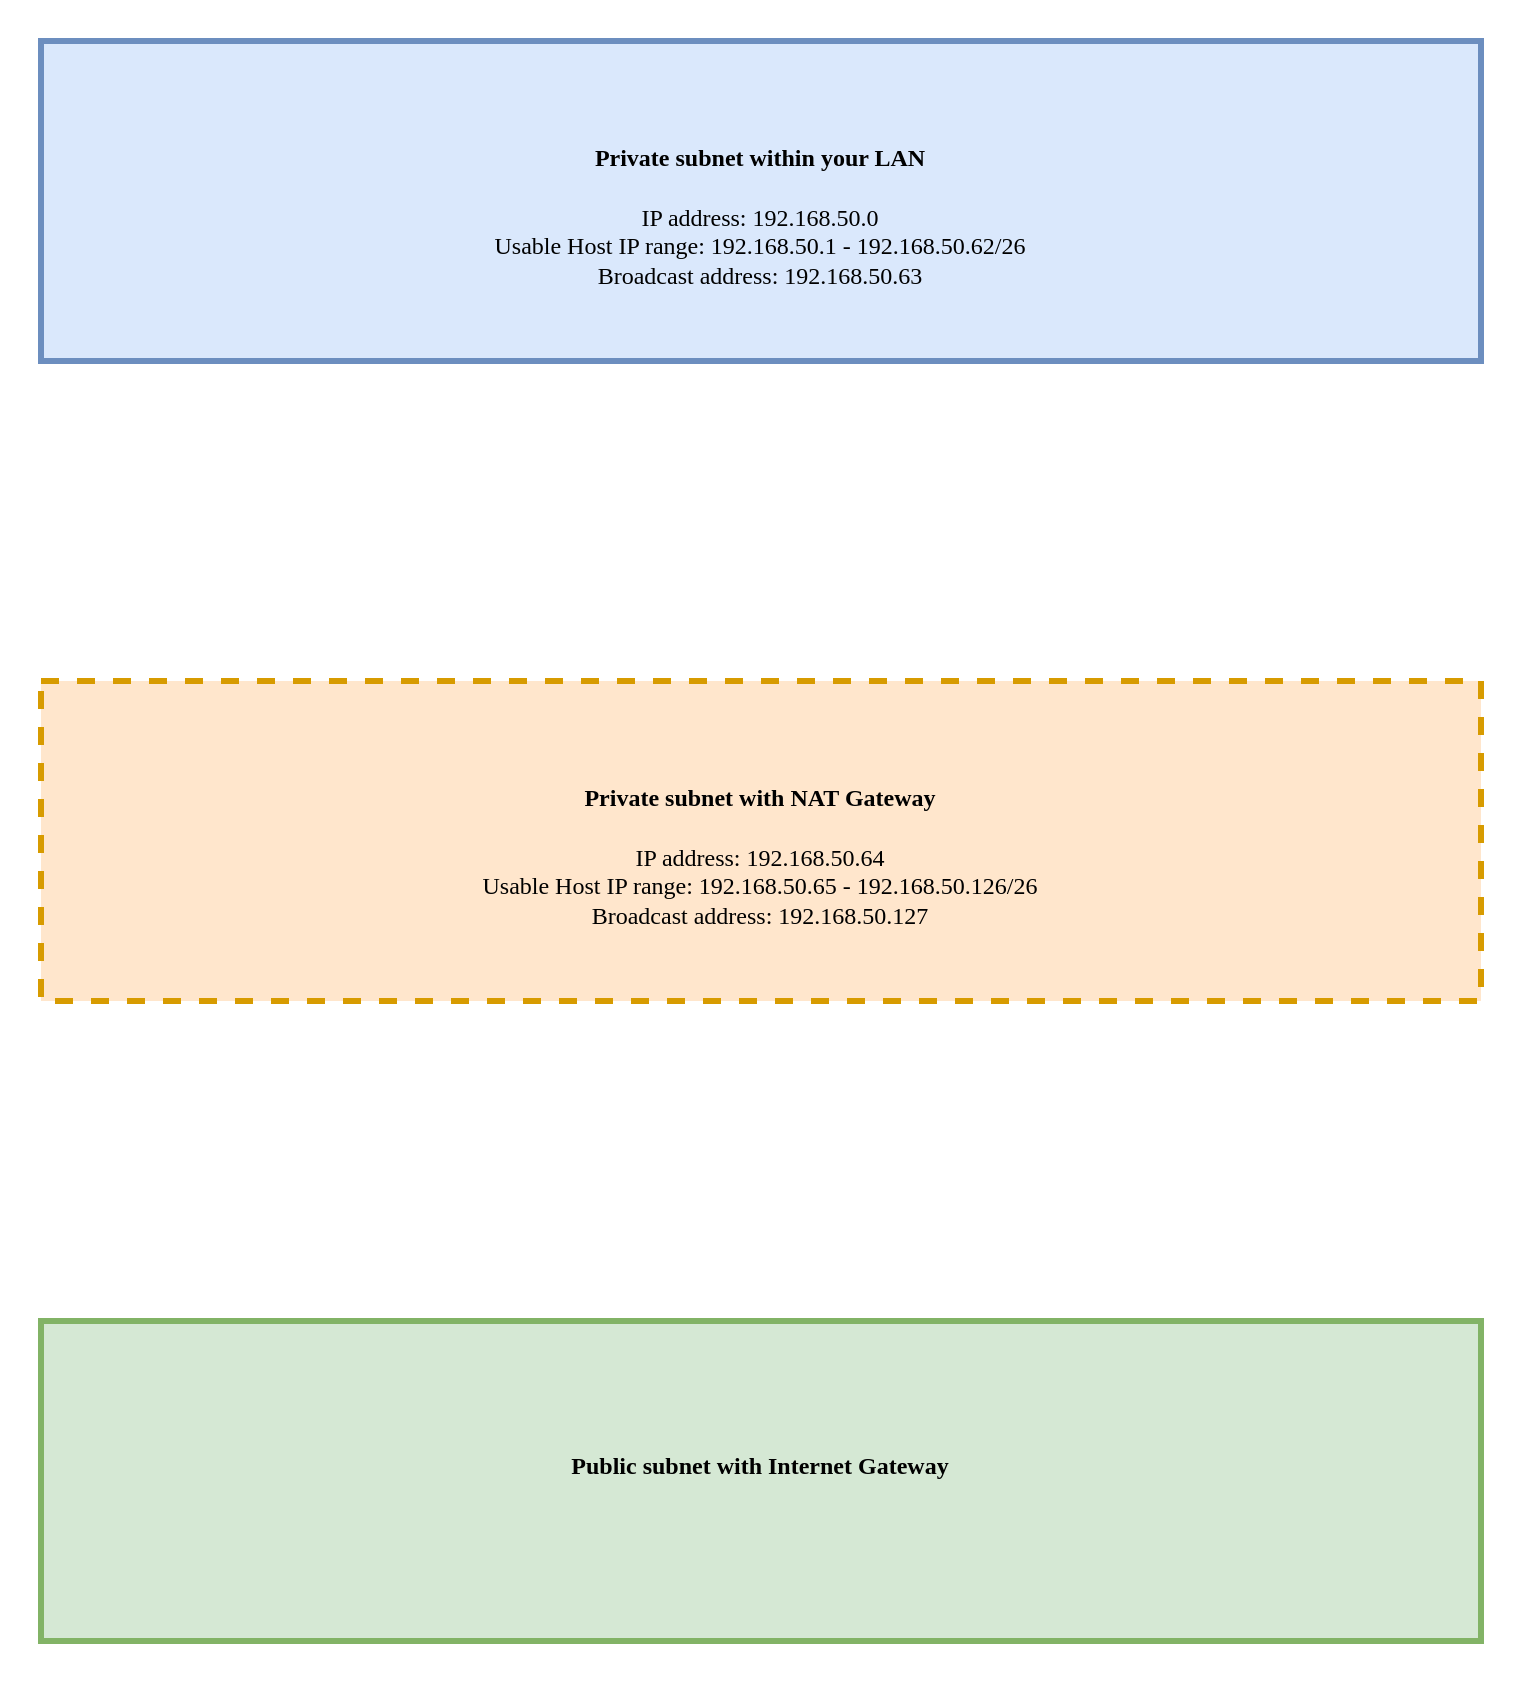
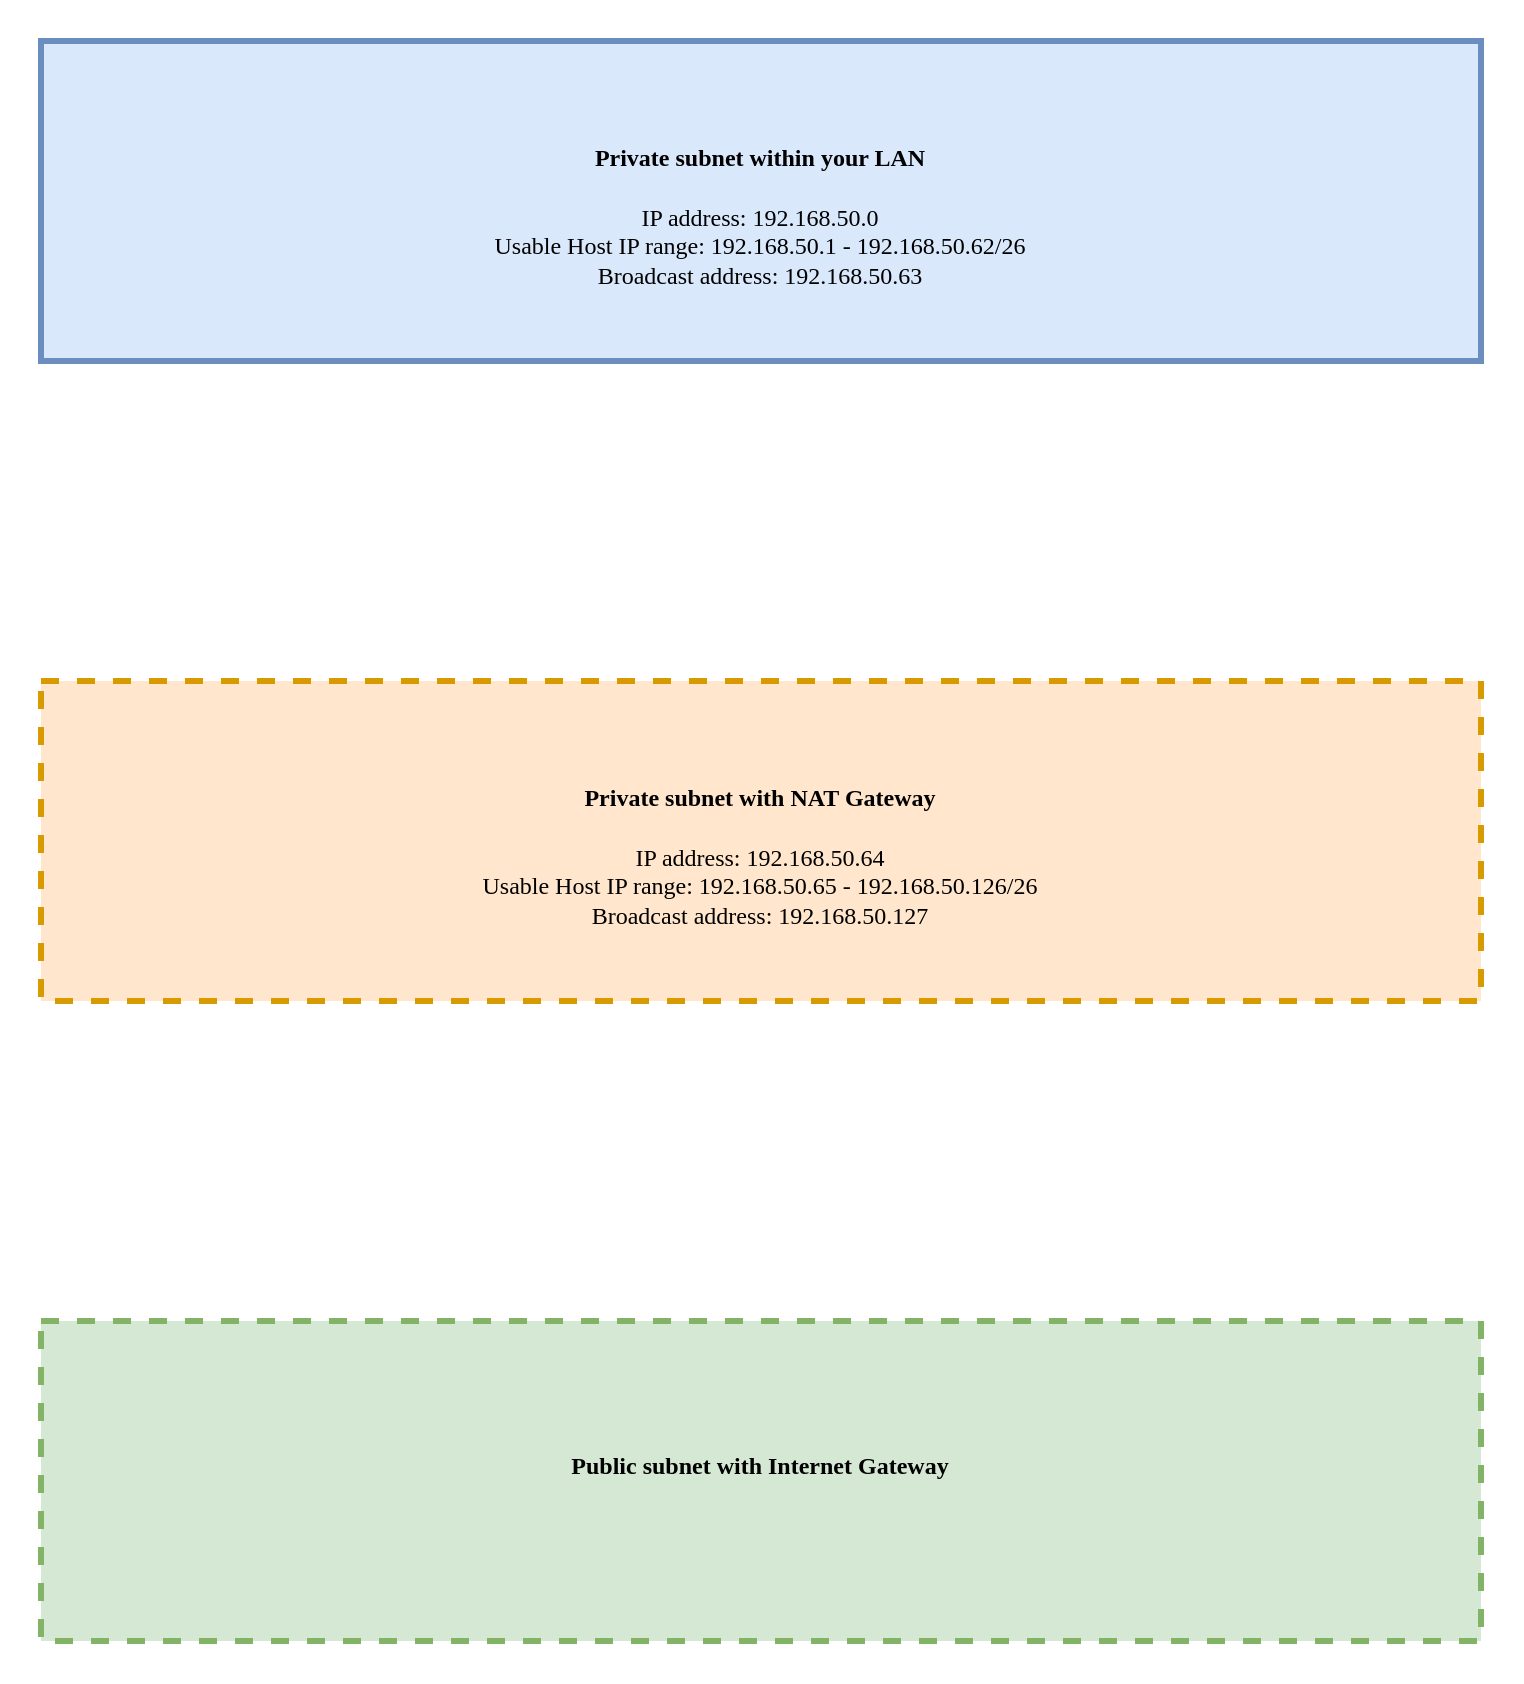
node "Public subnet with Internet Gateway": style solid -> dashed
